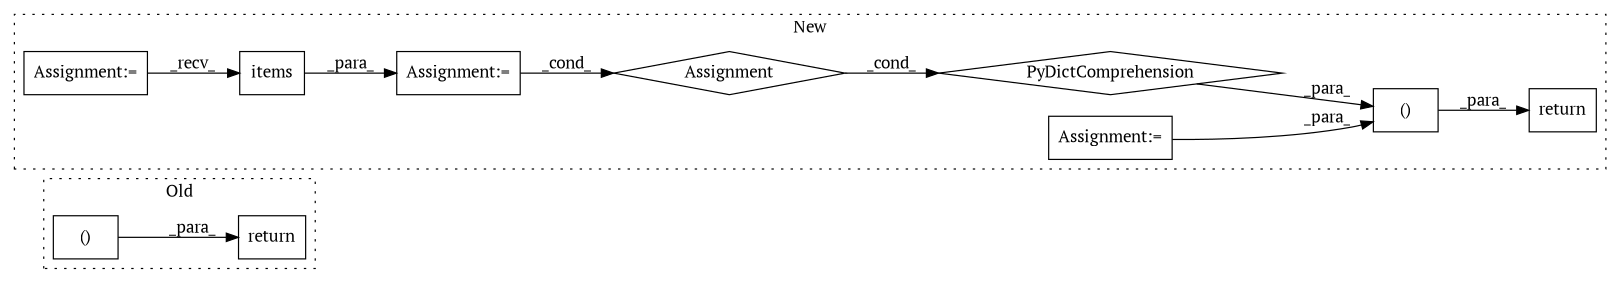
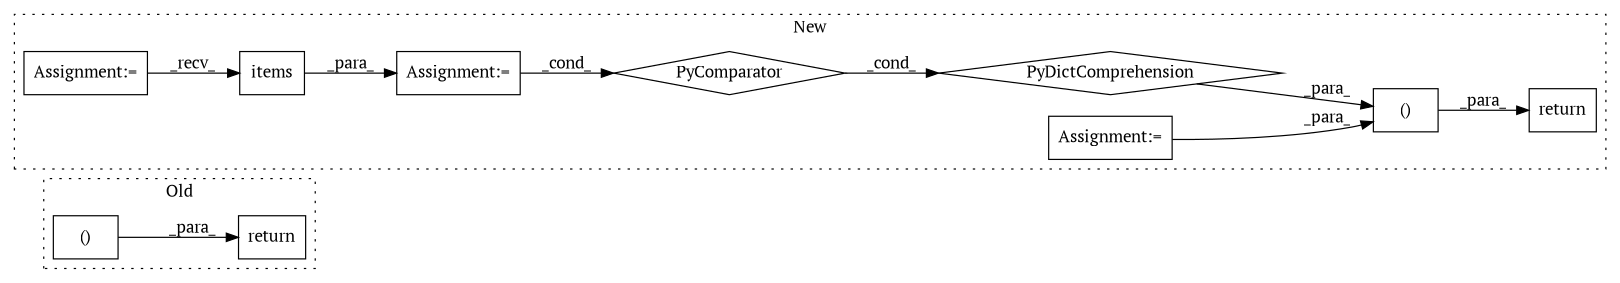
node "Assignment": label "Assignment" -> "PyComparator"
